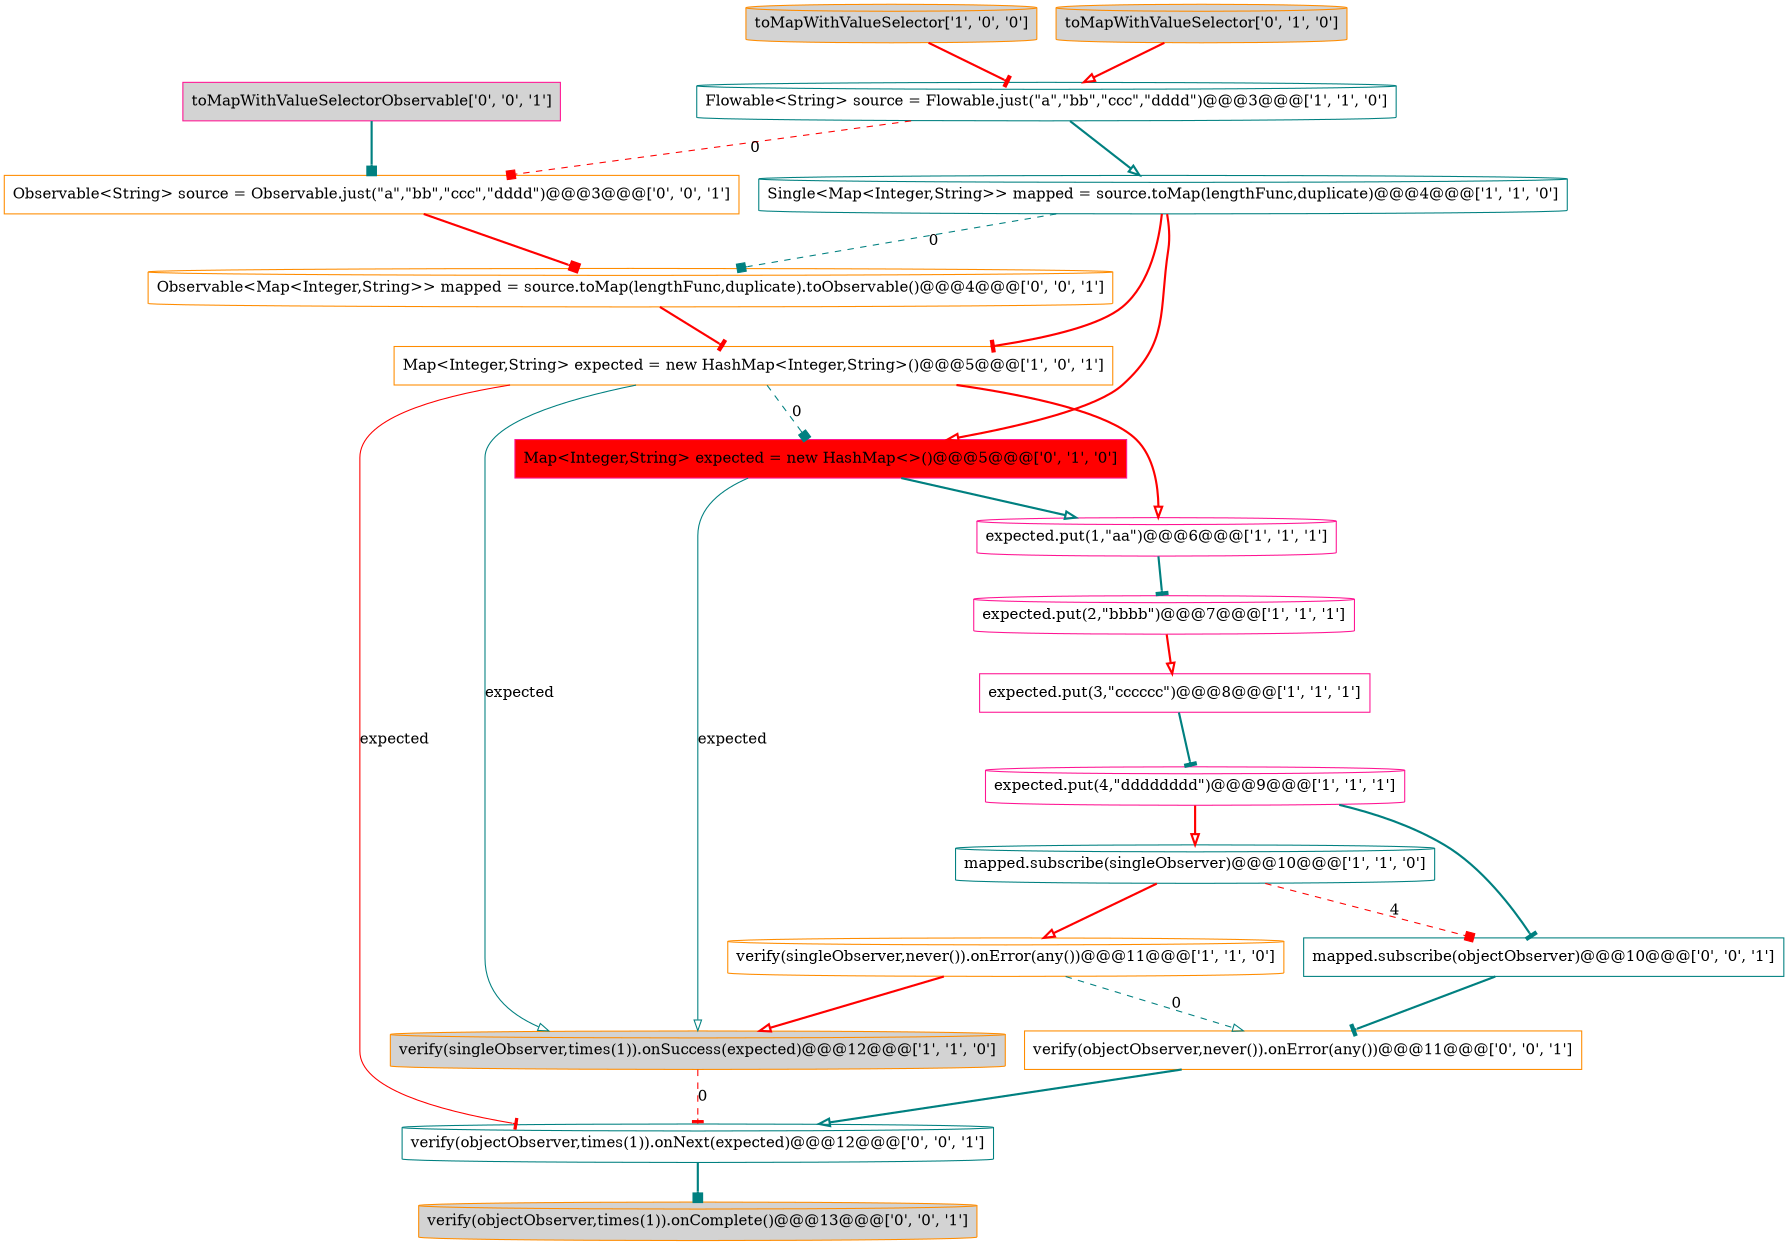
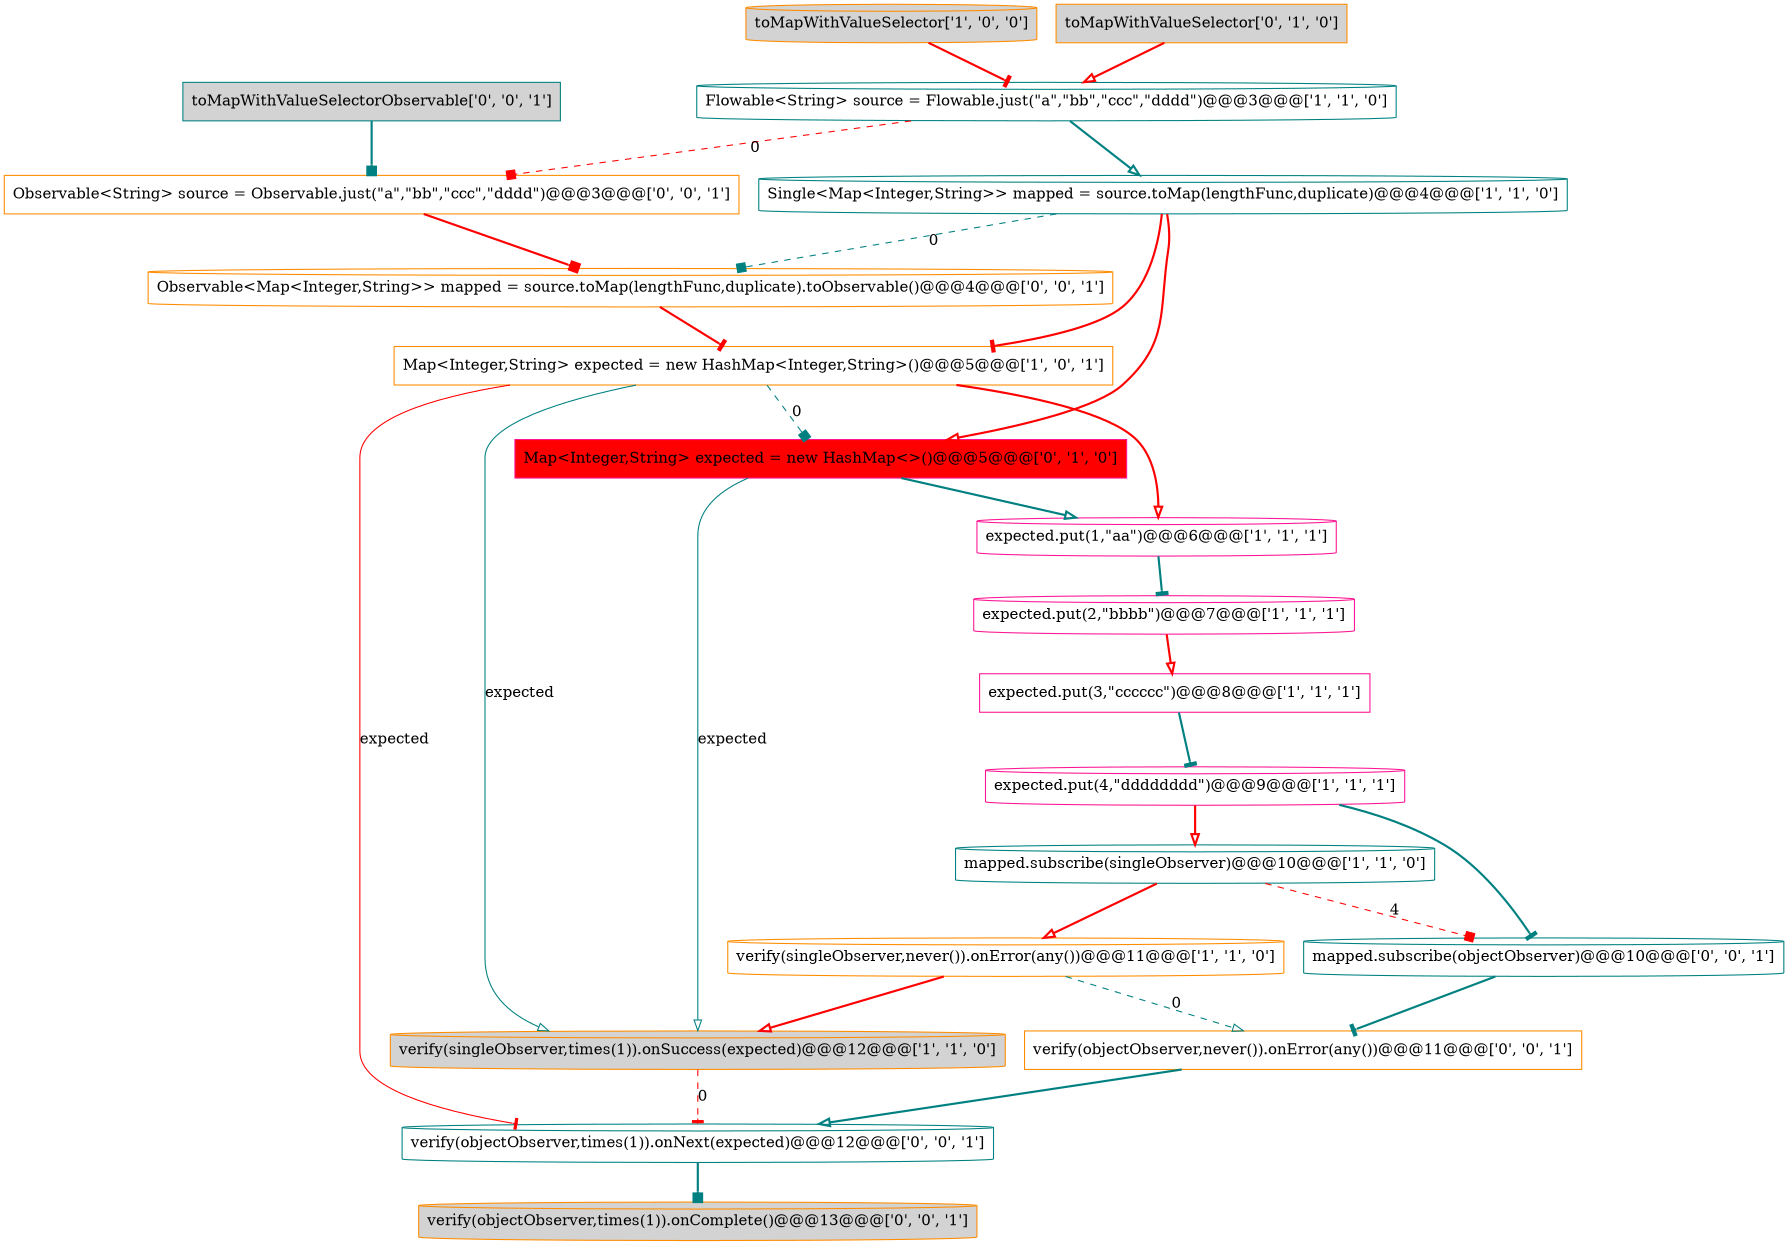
node "toMapWithValueSelector['0', '1', '0']": shape cylinder -> box
node "toMapWithValueSelectorObservable['0', '0', '1']": color deeppink -> teal
node "mapped.subscribe(objectObserver)@@@10@@@['0', '0', '1']": shape box -> cylinder
